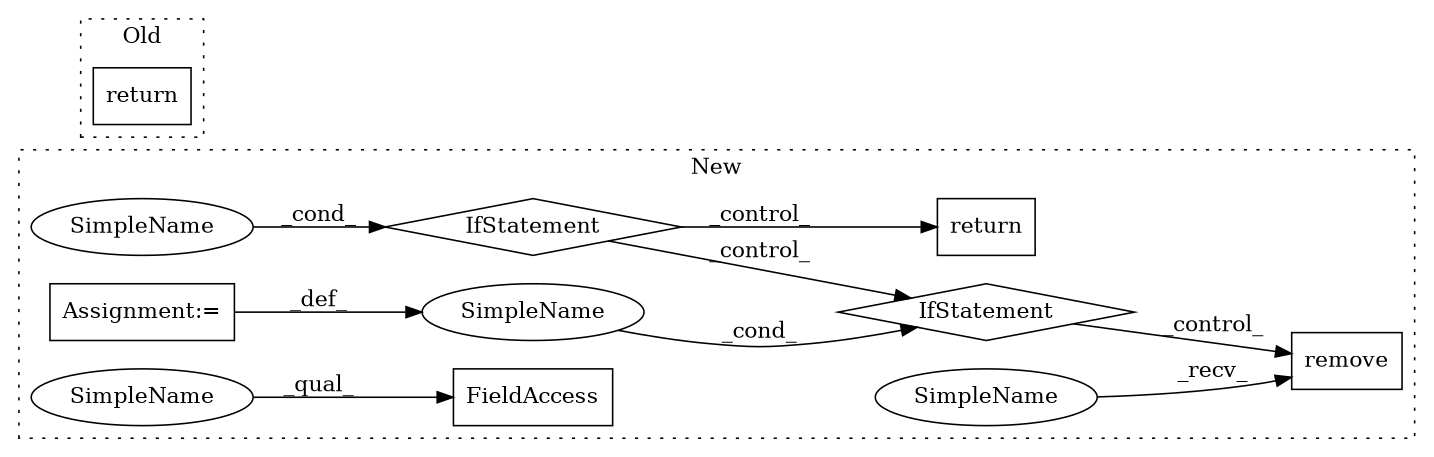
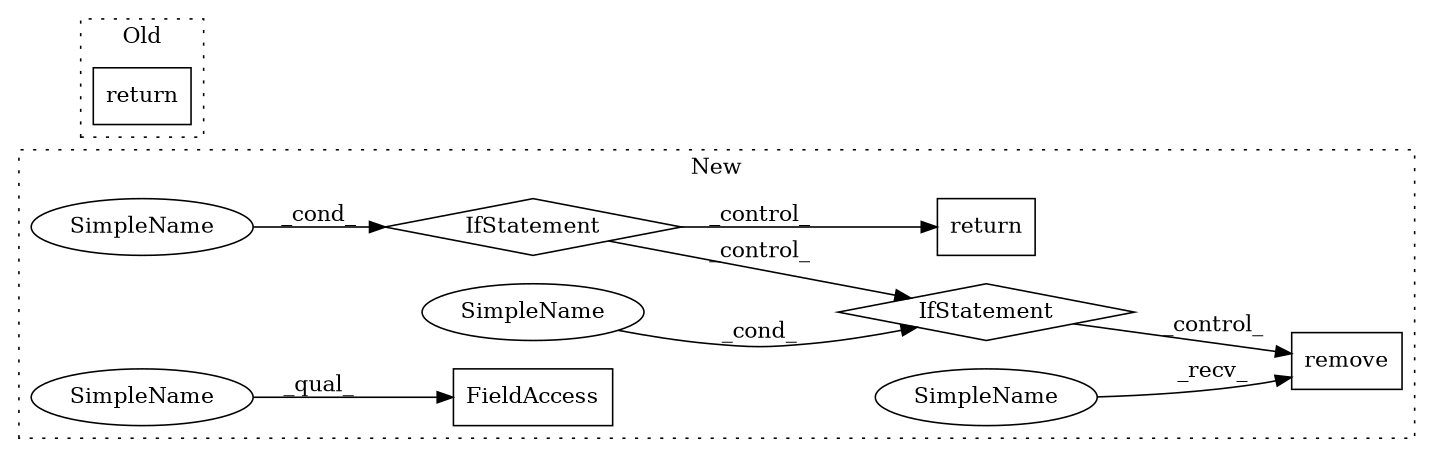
node "Assignment:=": removed
